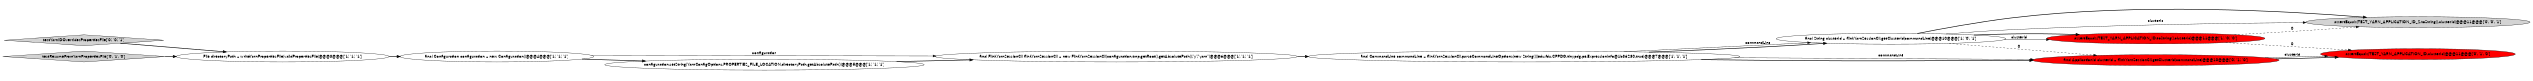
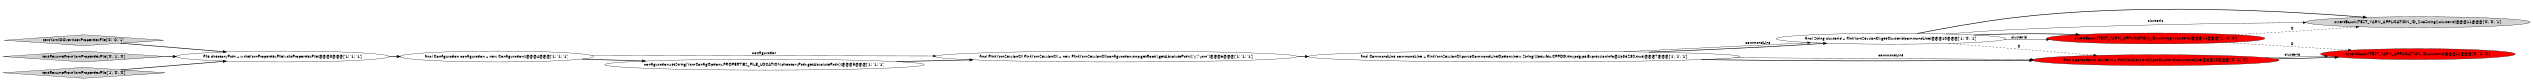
node "testResumeFromYarnPropertiesFile['1', '0', '0']": added
